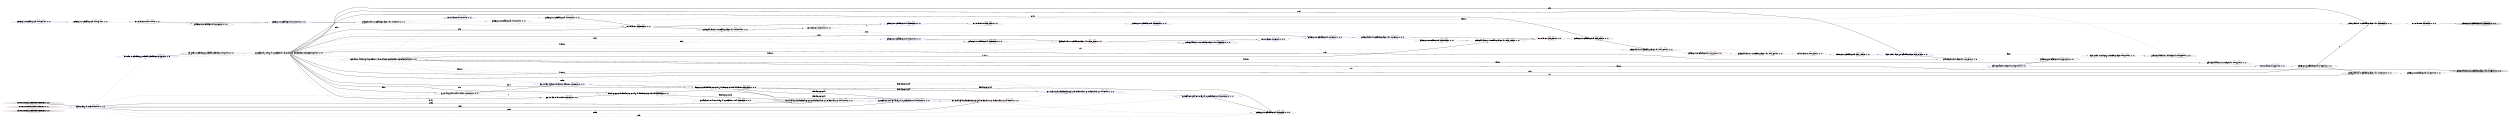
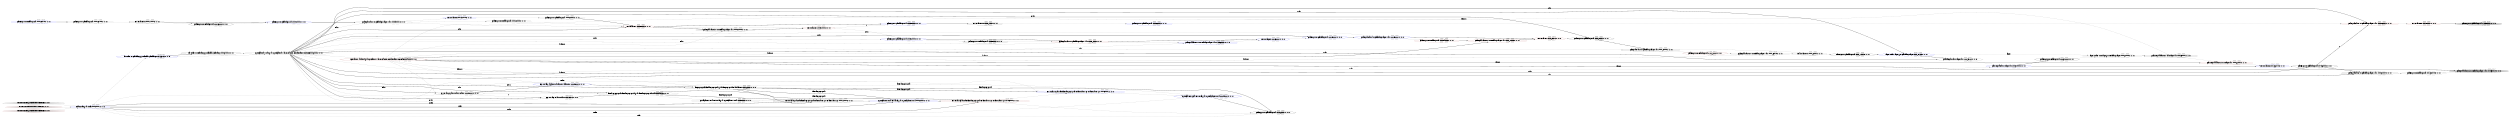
edge "login1Commit1Login2Abort2Login3Commit3Logout3['1', '0', '0']" -> "Subject subject = new Subject()@@@3@@@['1', '1', '1']": style bold -> dashed
